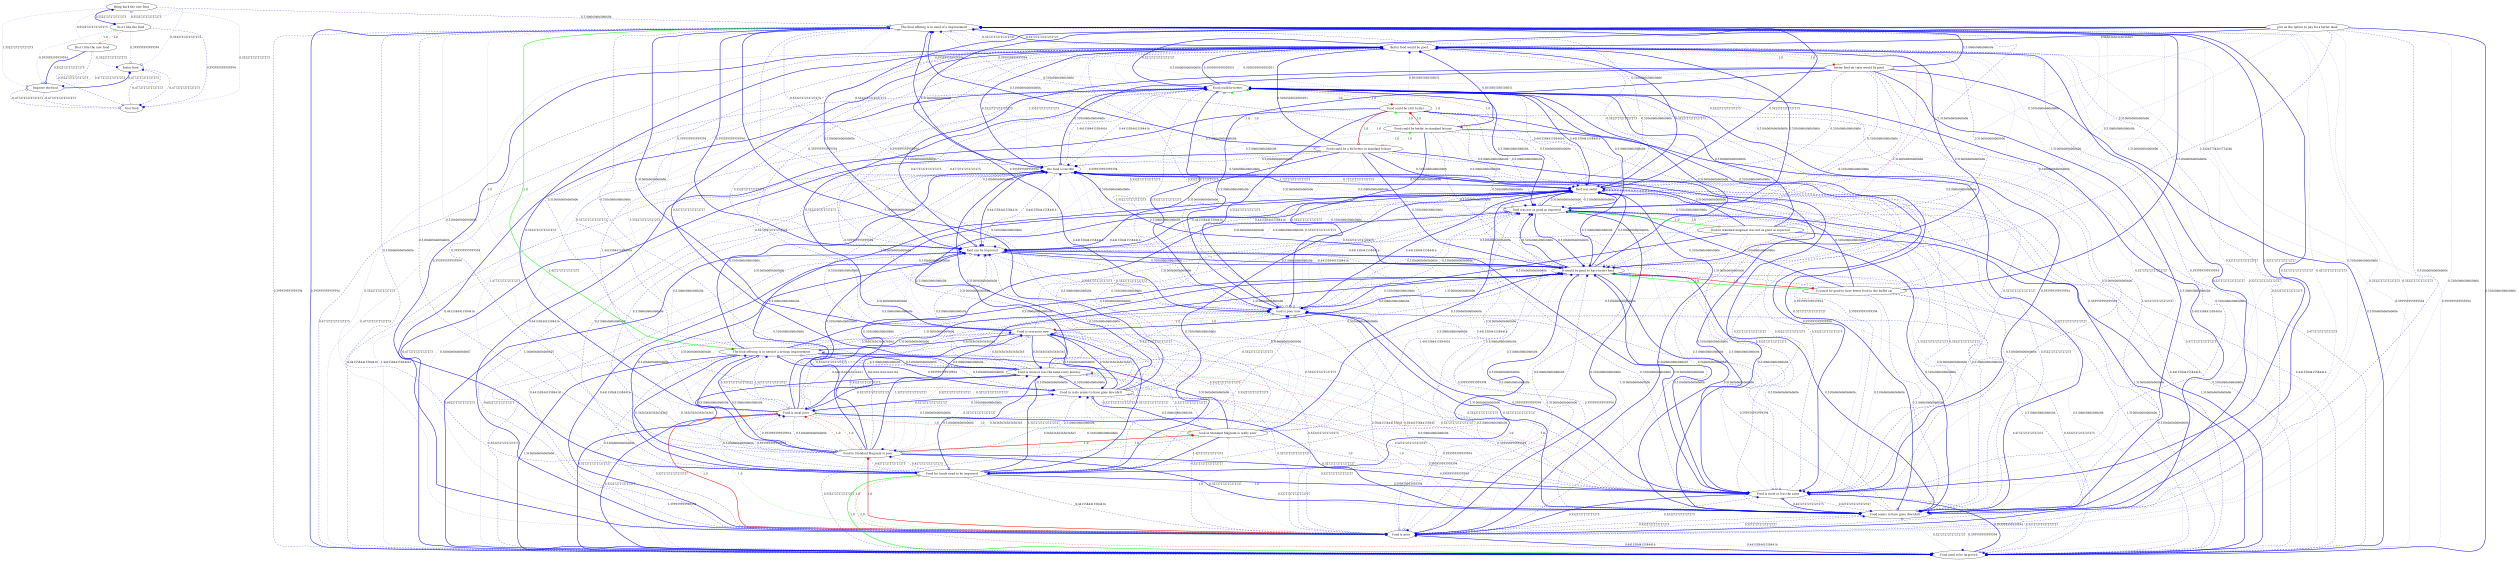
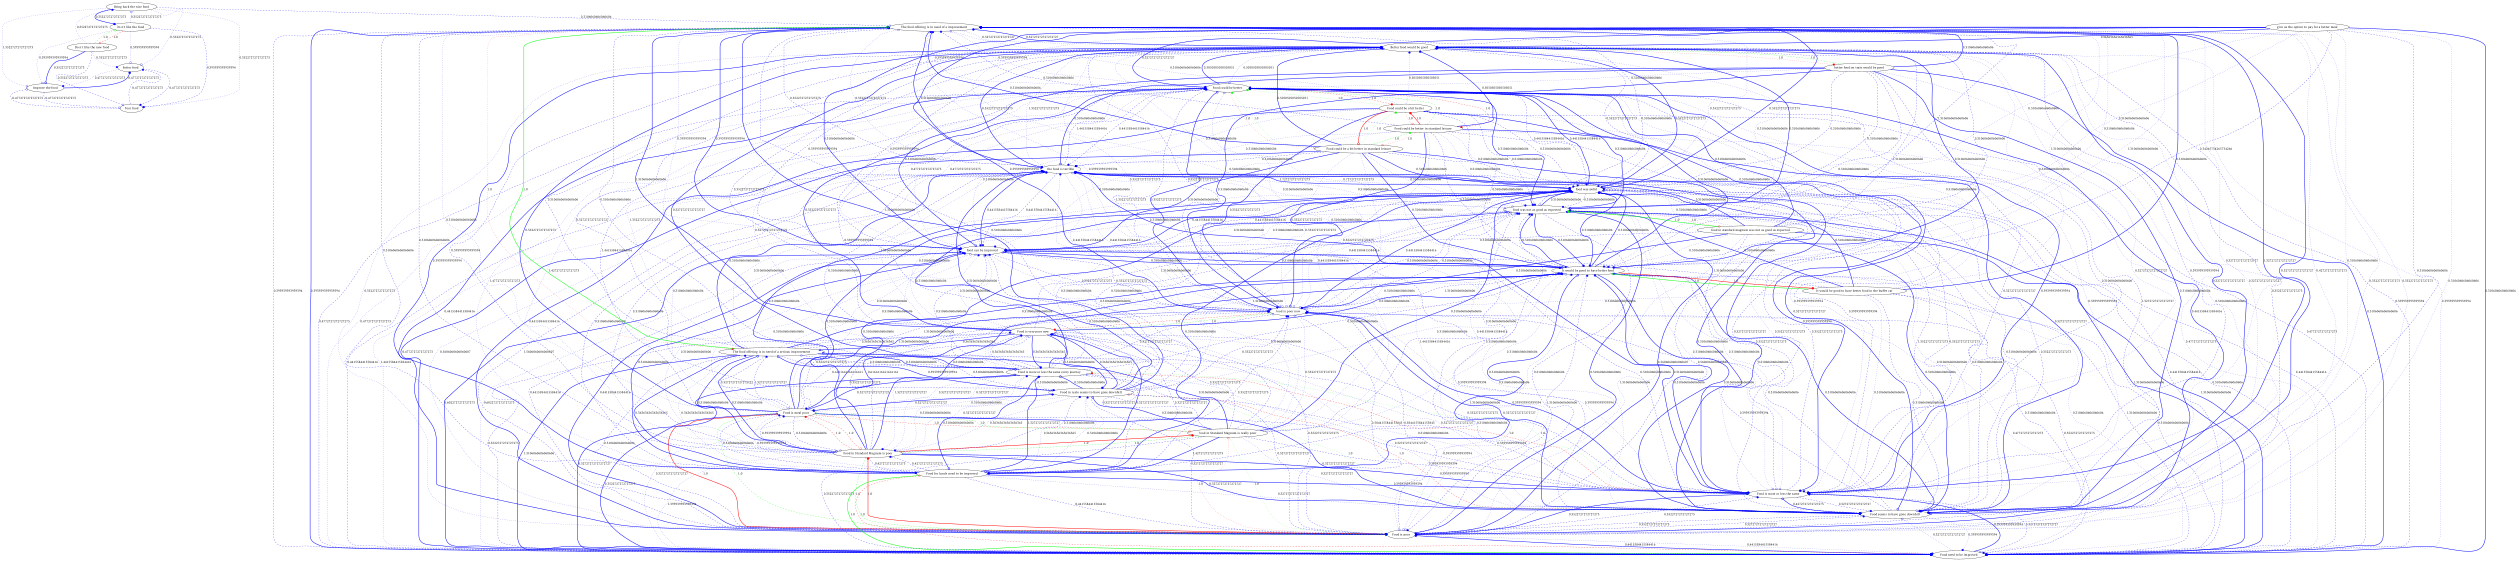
edge "Better food would be good" -> "It would be good to have better food": color red -> blue
edge "Better food would be good" -> "Food need to be improved": style dotted -> dashed
